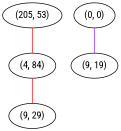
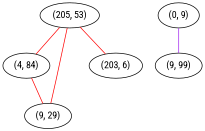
node "(0, 0)": label "(0, 0)" -> "(0, 9)"
edge "(205, 53)" -- "(9, 29)": added
node "(9, 19)": label "(9, 19)" -> "(9, 99)"
node "(203, 6)": added
